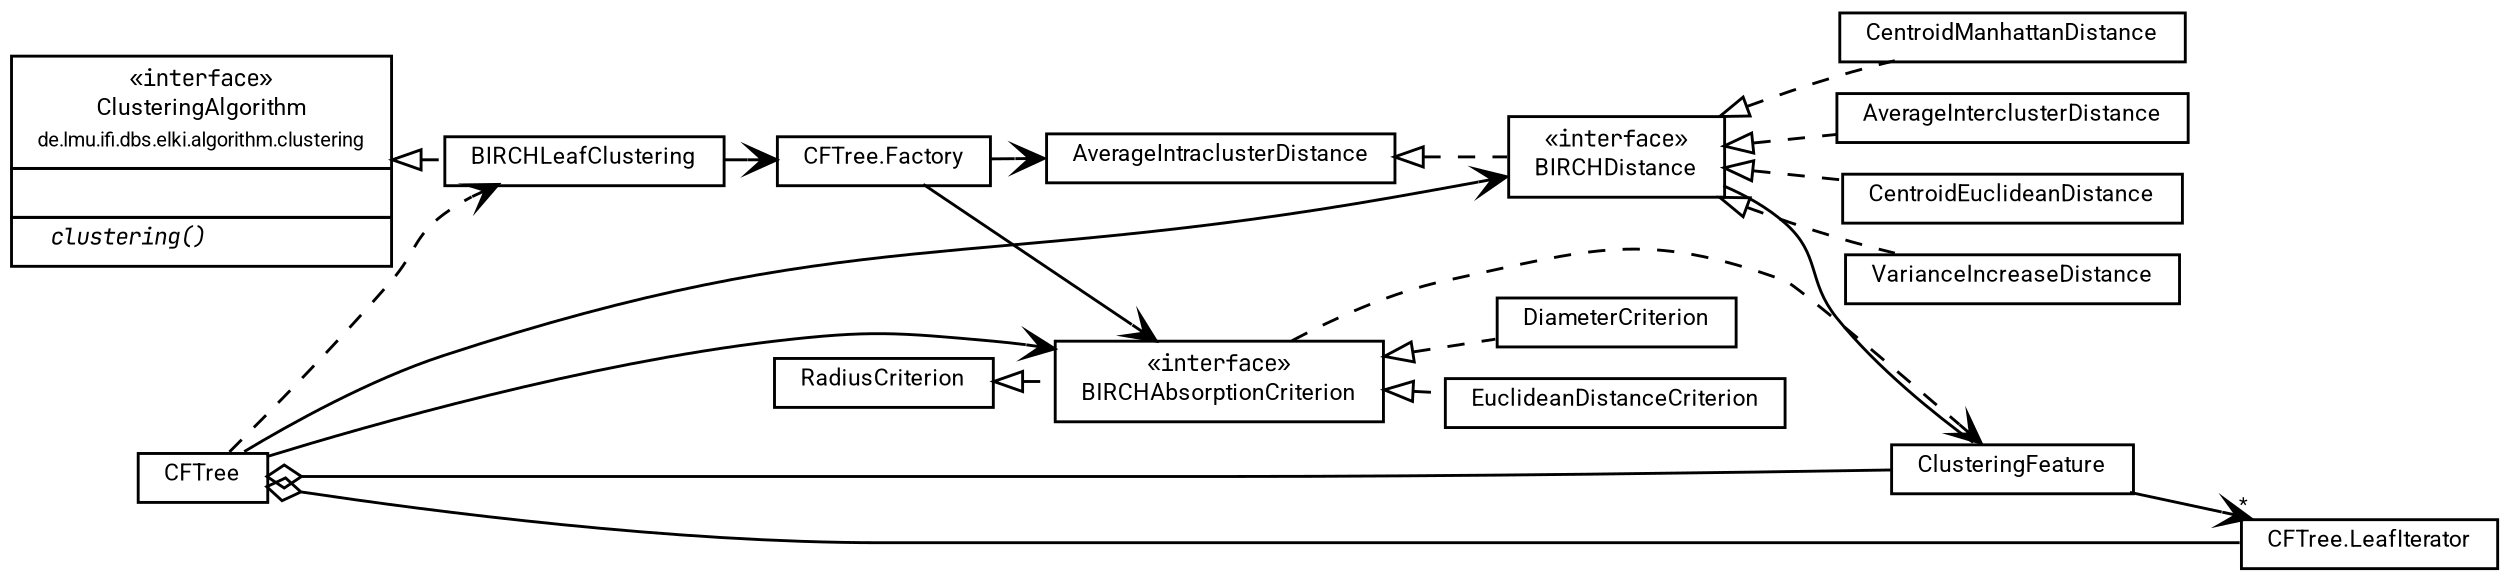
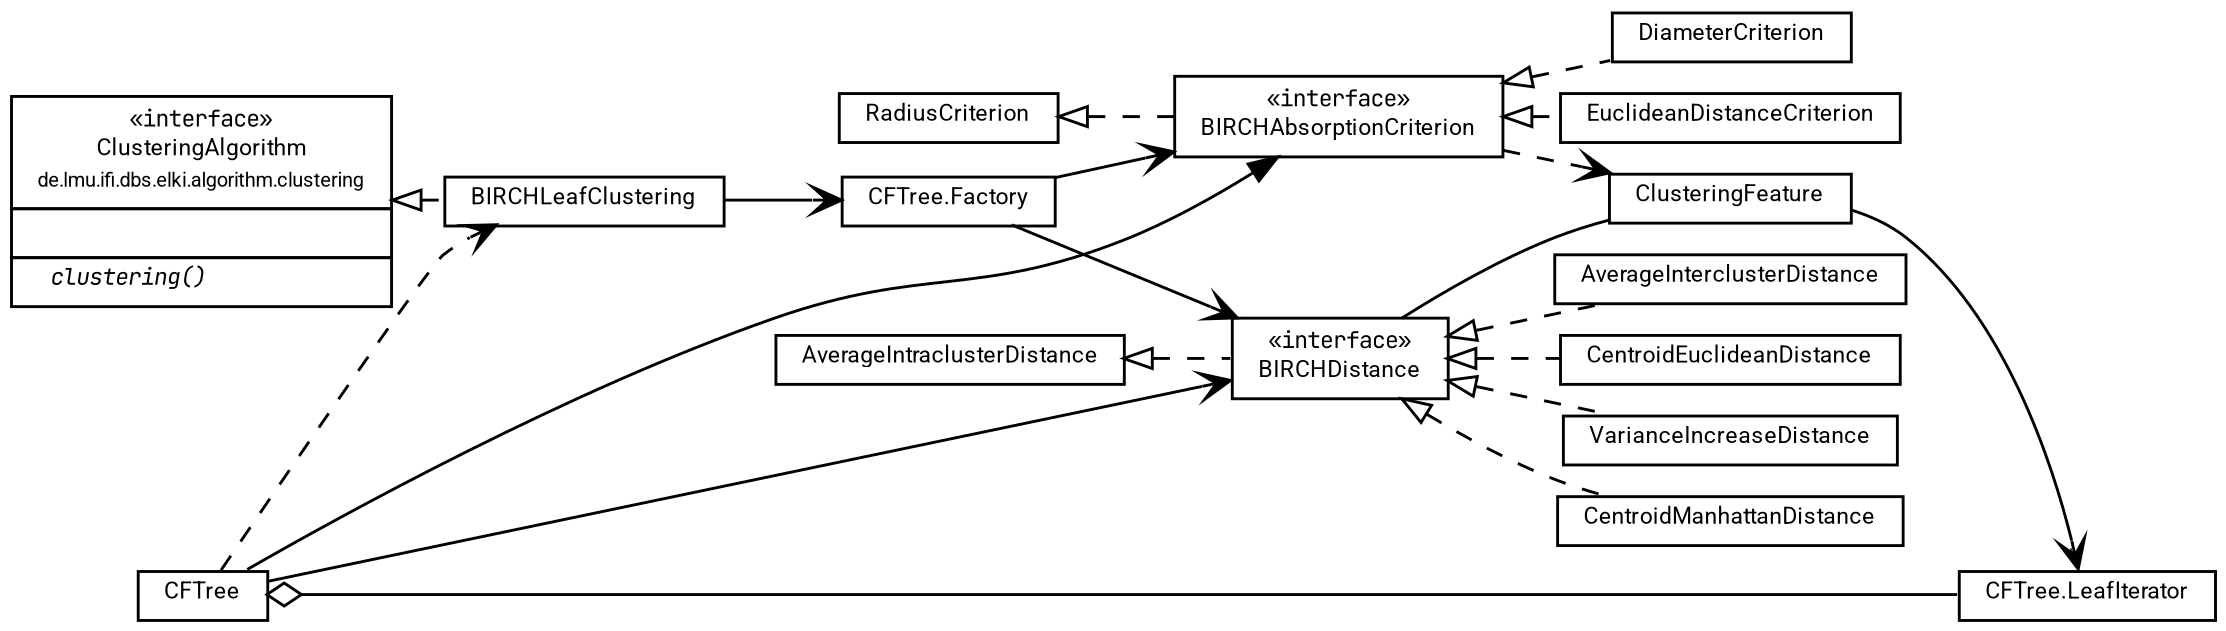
edge "CFTree.Factory" -> "AverageIntraclusterDistance": now "CFTree.Factory" -> "BIRCHDistance"
edge "CFTree" -> "BIRCHAbsorptionCriterion": arrowhead open -> normal
edge "ClusteringFeature" -> "CFTree": removed
